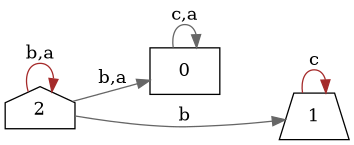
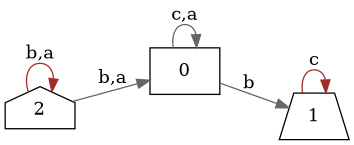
edge "2" -> "1": now "0" -> "1"
